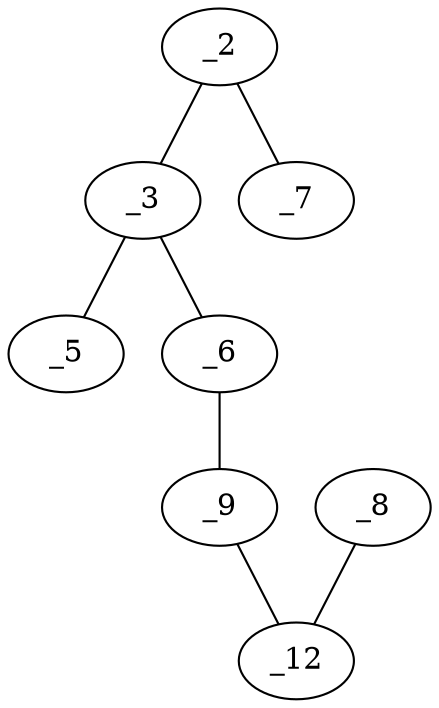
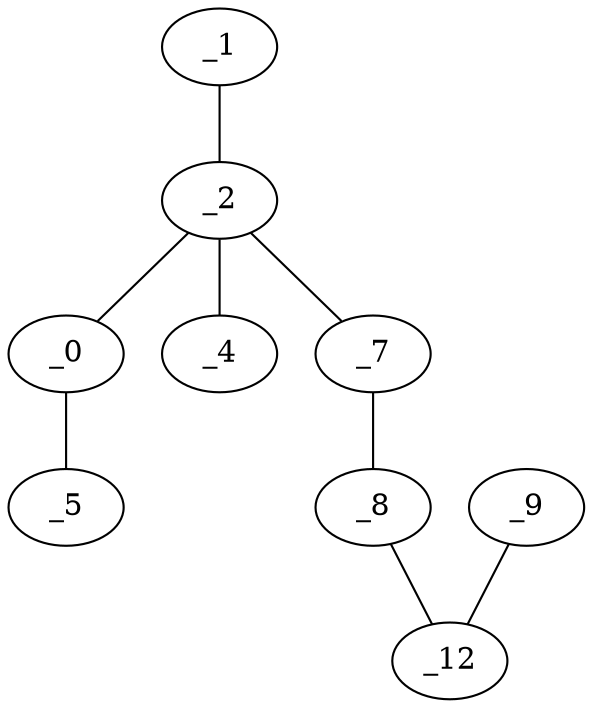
node "_1": added
node "_3": label "_3" -> "_0"
node "_6": removed
node "_4": added
edge "_7" -- "_8": added
